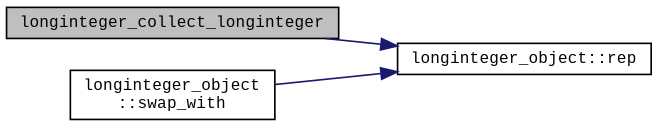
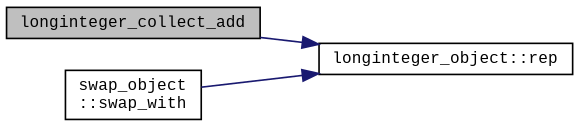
node "longinteger_collect_longinteger": label "longinteger_collect_longinteger" -> "longinteger_collect_add"
node "longinteger_object ::swap_with": label "longinteger_object ::swap_with" -> "swap_object ::swap_with"
